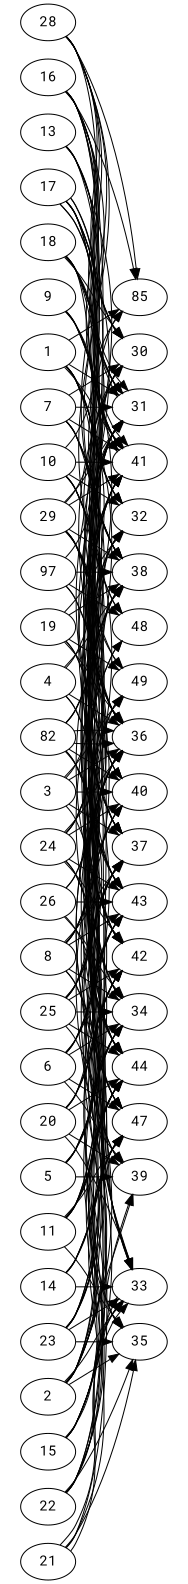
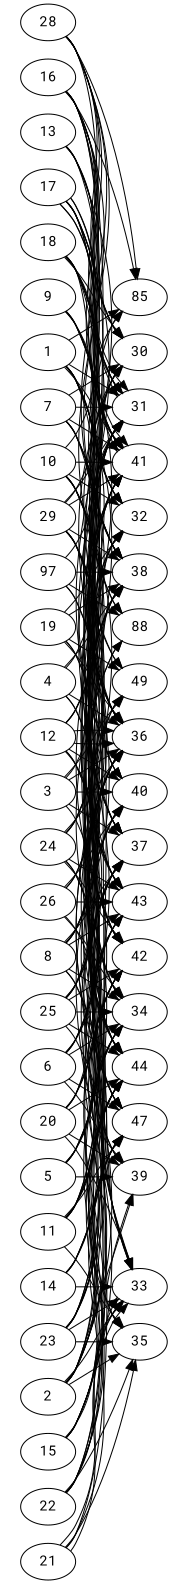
edge "29" -> "49": now "10" -> "49"
node "48": label "48" -> "88"
node "82": label "82" -> "12"
edge "24" -> "40": now "26" -> "40"
